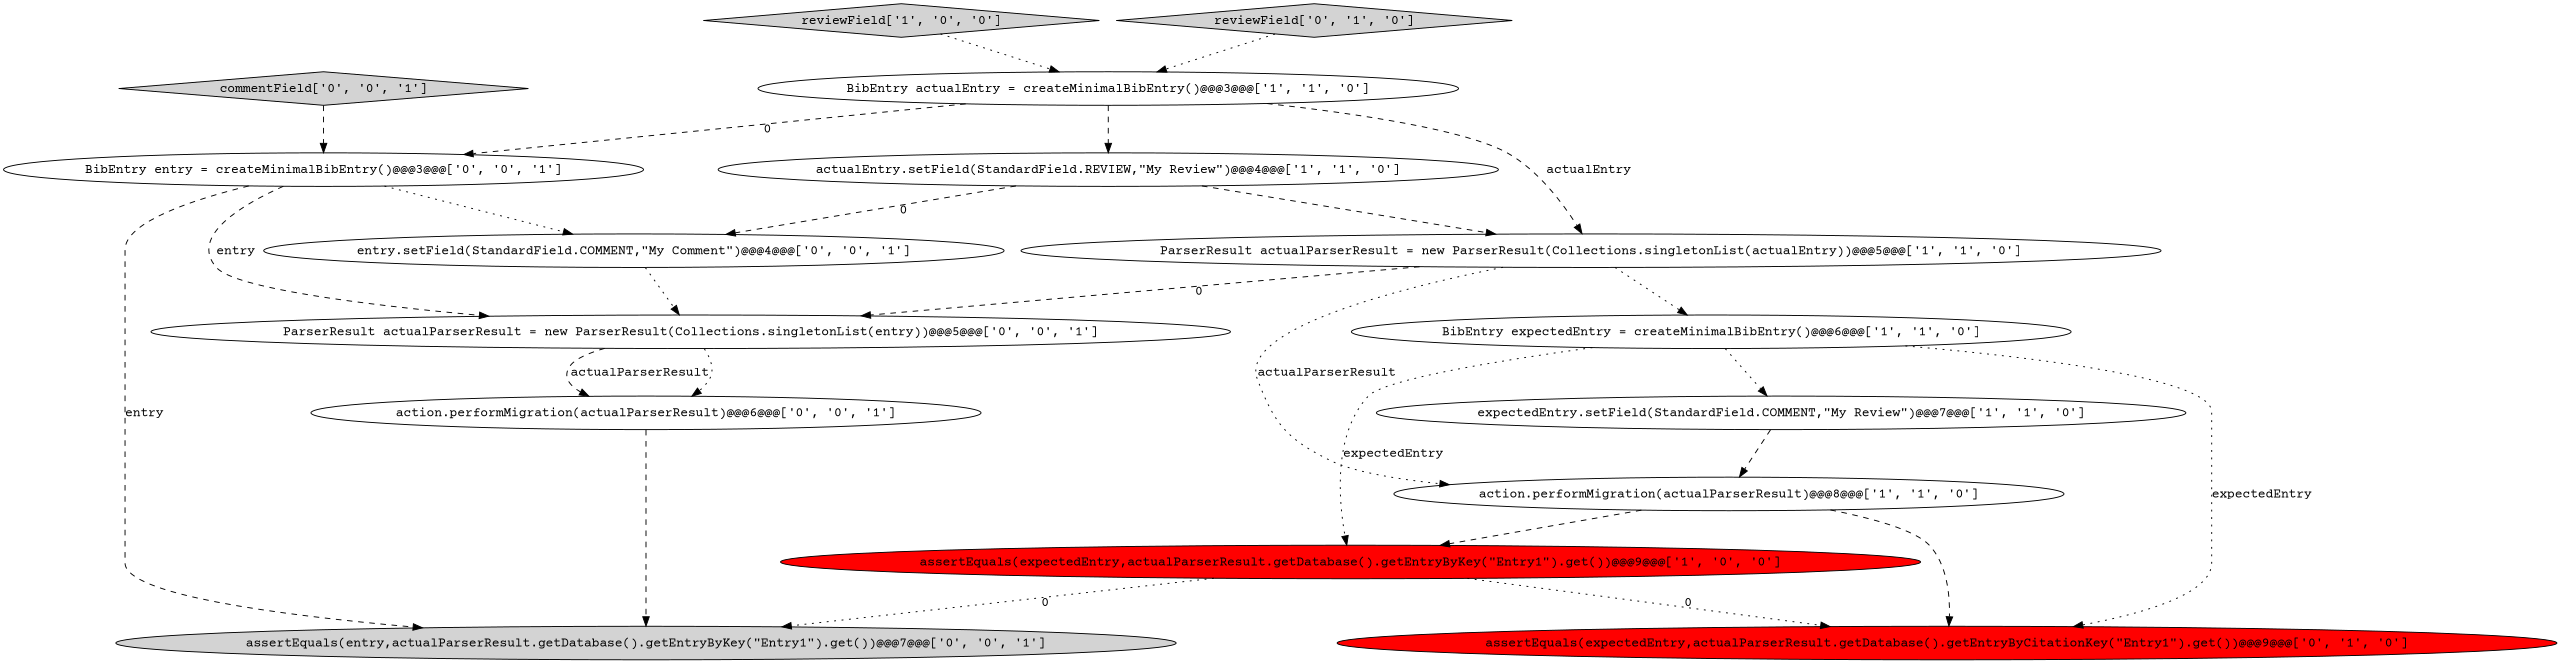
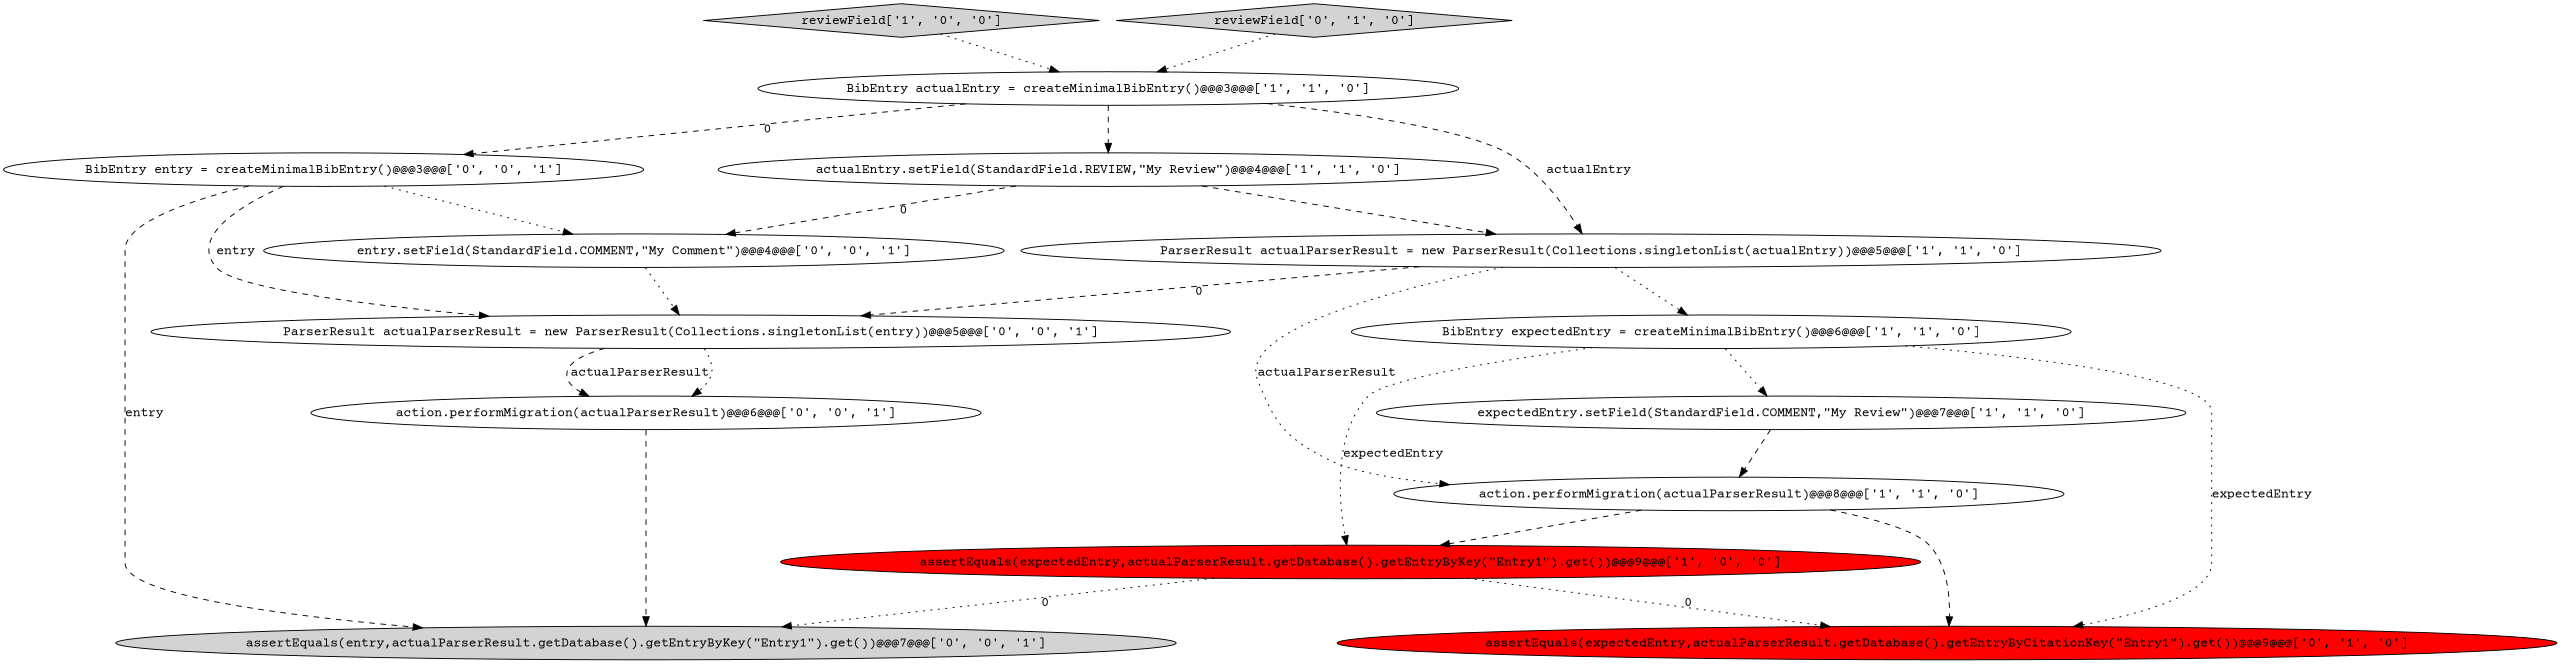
node "commentField['0', '0', '1']": removed
